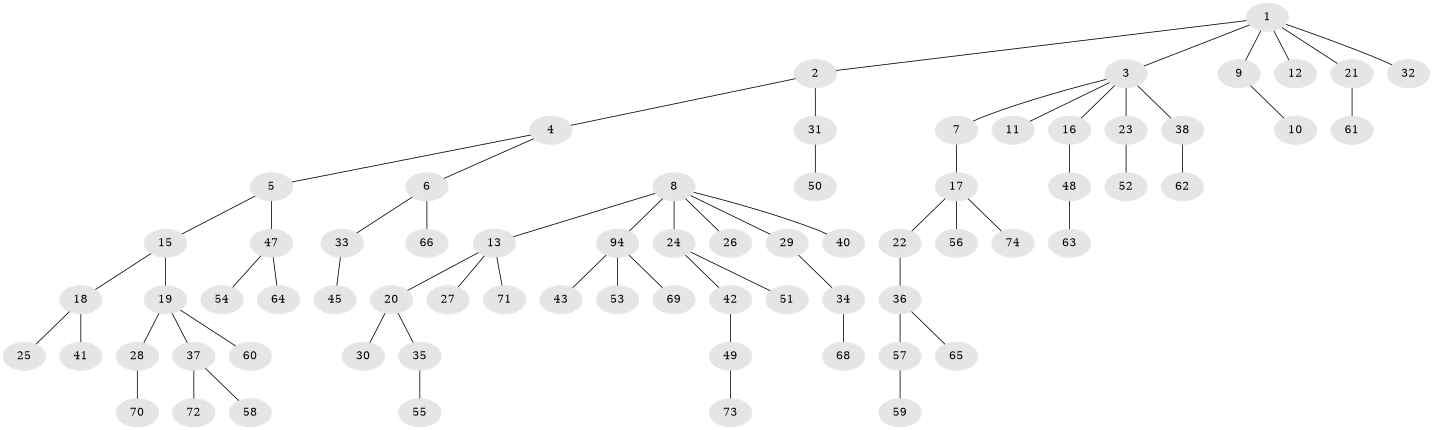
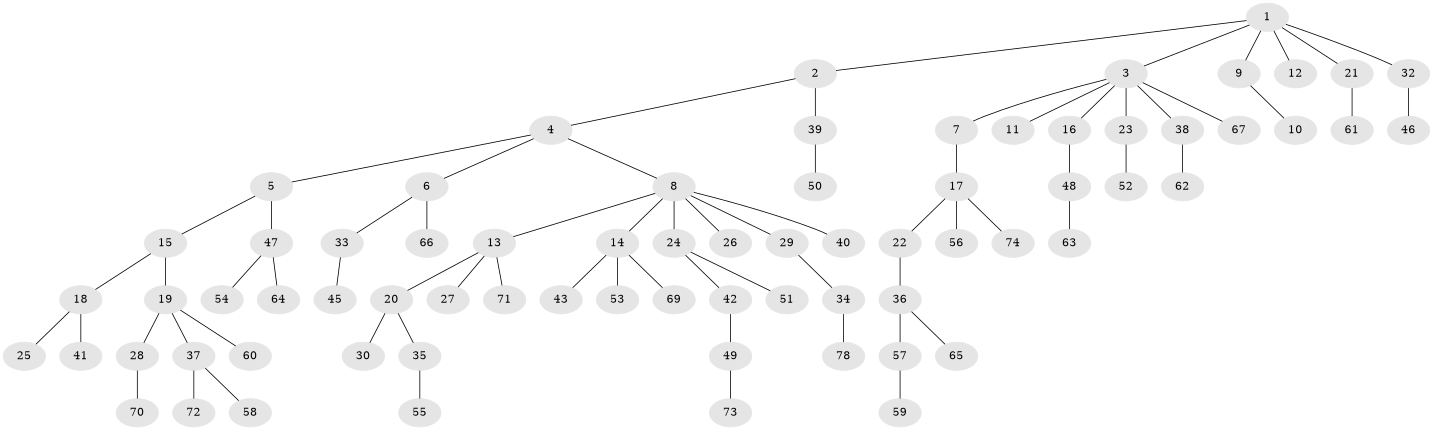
node "31": label "31" -> "39"
node "67": added
node "46": added
edge "4" -- "8": added
node "94": label "94" -> "14"
node "68": label "68" -> "78"
